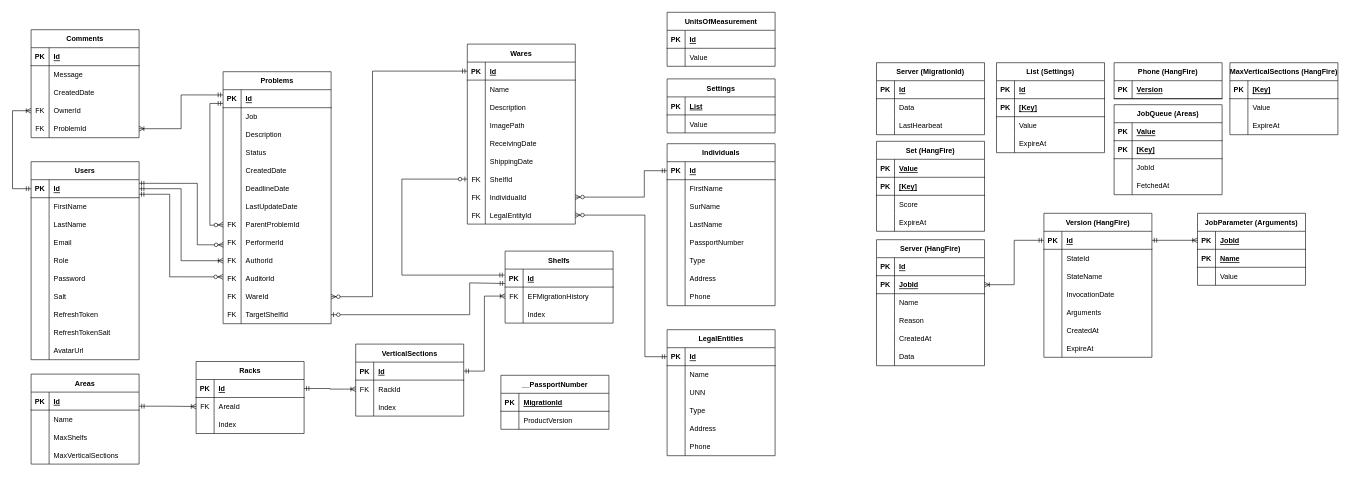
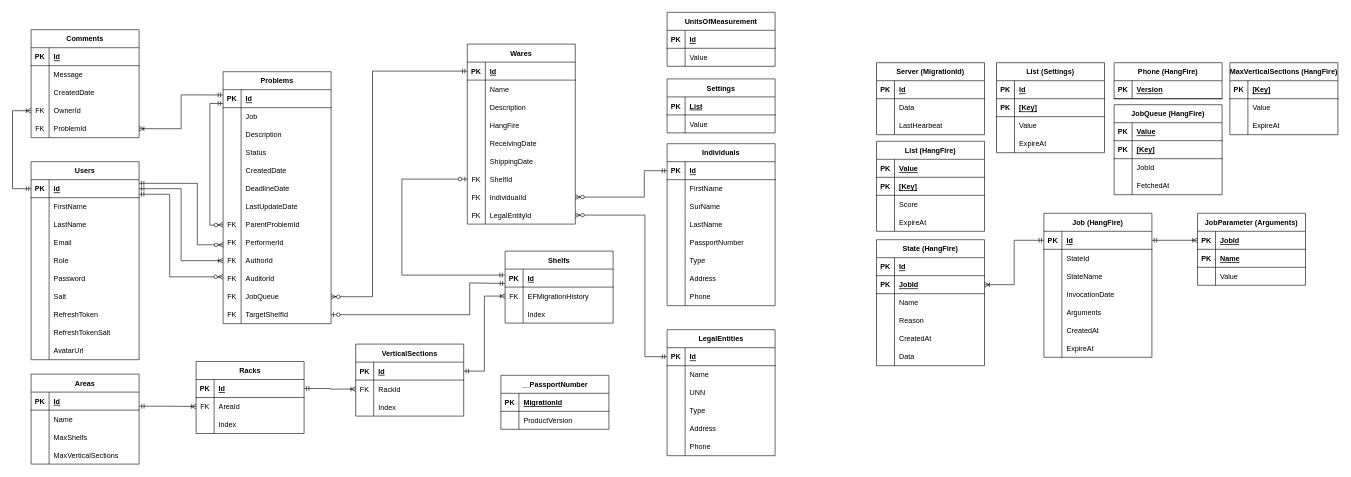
node "JobQueue (Areas)": label "JobQueue (Areas)" -> "JobQueue (HangFire)"
node "ImagePath": label "ImagePath" -> "HangFire"
node "Set (HangFire)": label "Set (HangFire)" -> "List (HangFire)"
node "Version (HangFire)": label "Version (HangFire)" -> "Job (HangFire)"
node "Server (HangFire)": label "Server (HangFire)" -> "State (HangFire)"
node "WareId": label "WareId" -> "JobQueue"
